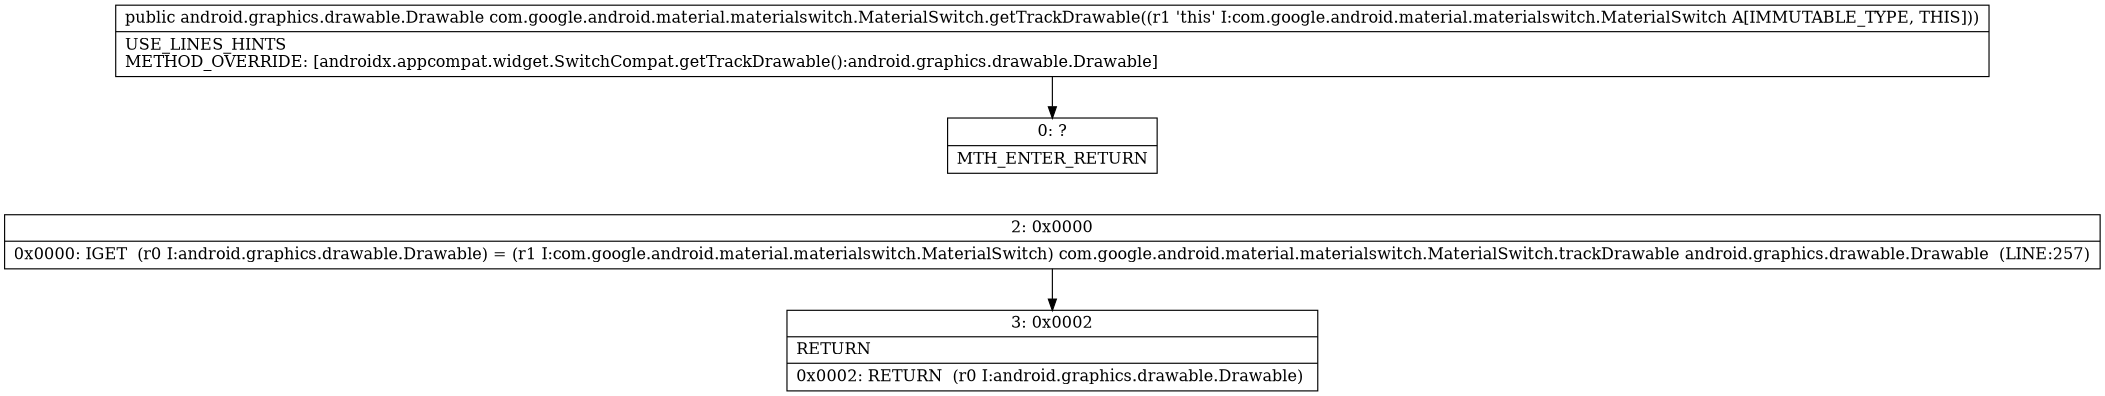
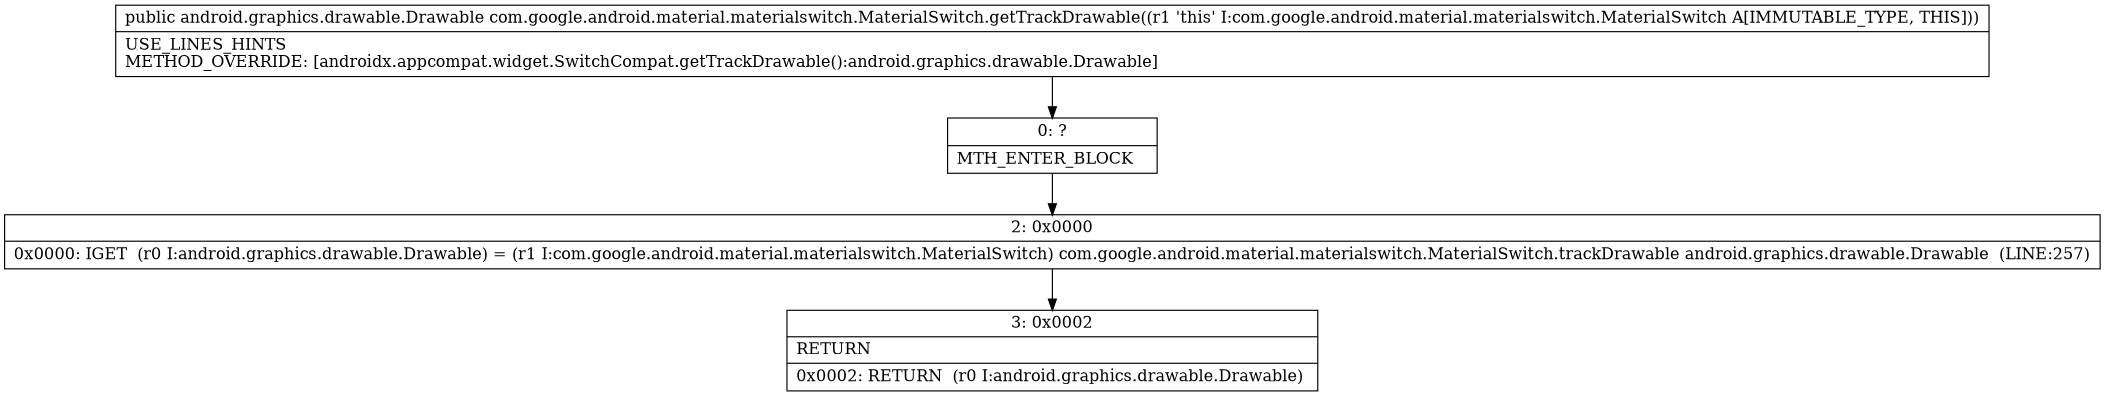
node "0: ?": text "MTH_ENTER_RETURN" -> "MTH_ENTER_BLOCK"
edge "0: ?" -> "2: 0x0000": added
